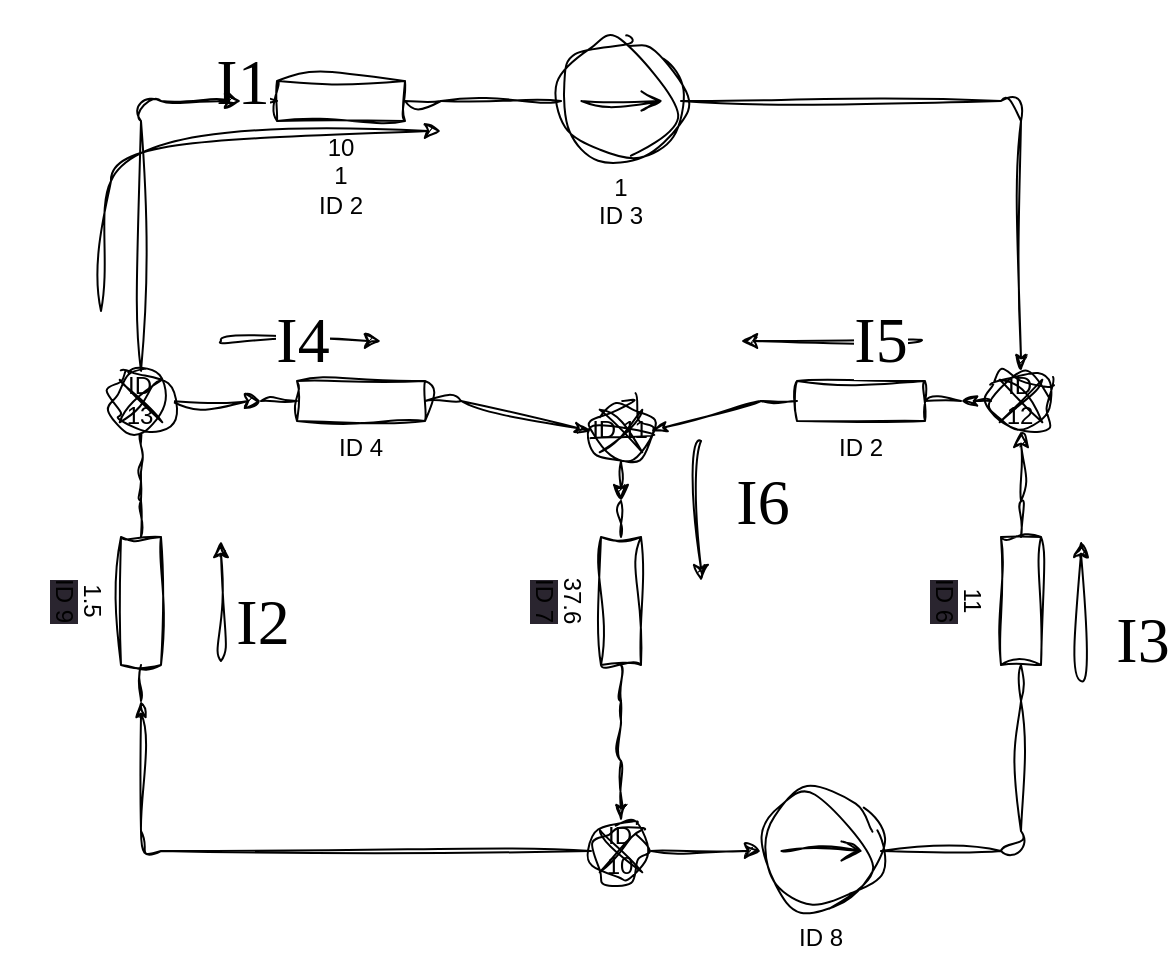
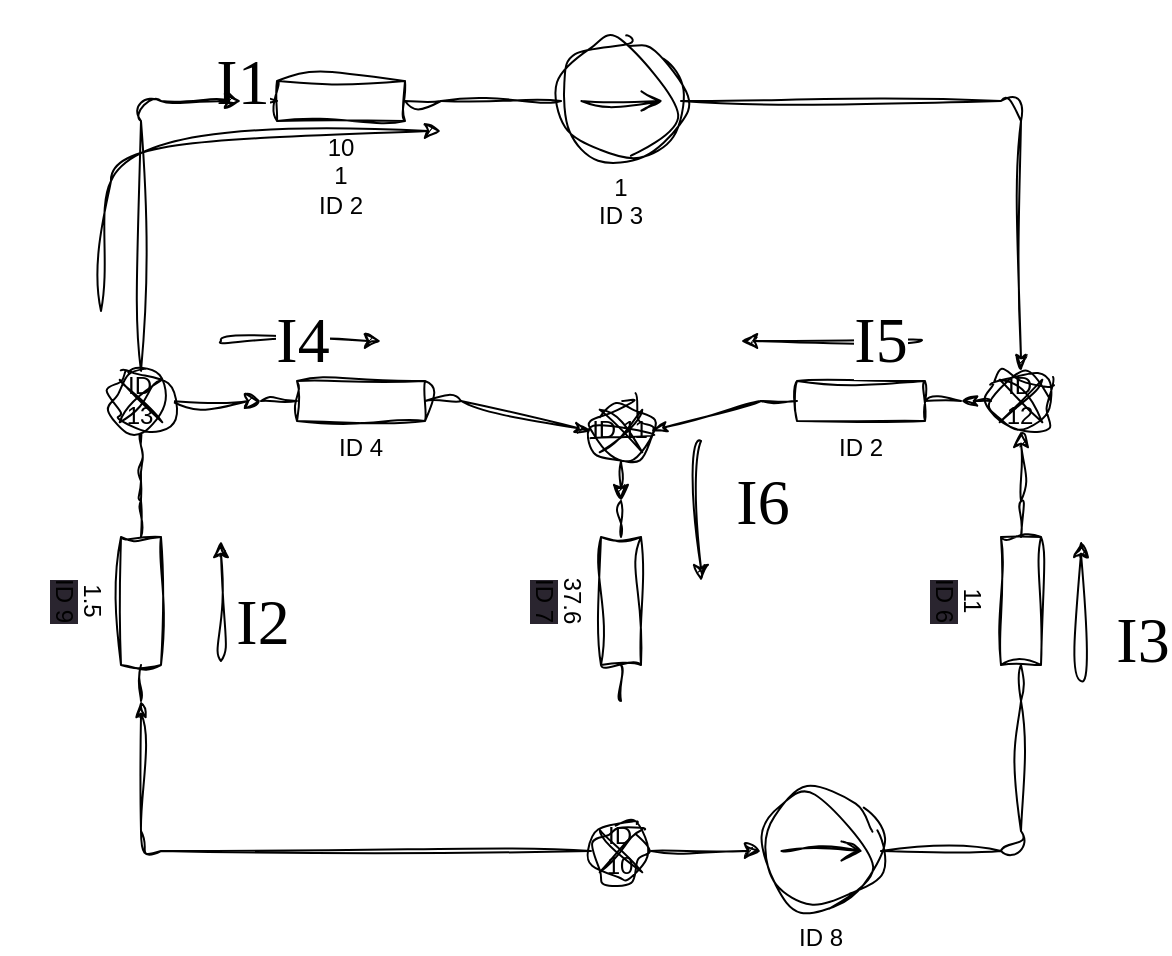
edge "37.6 ID 7" -> "ID 10": removed
